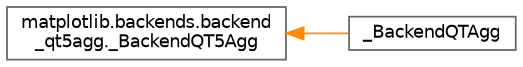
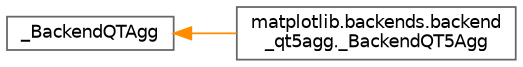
edge "_BackendQTAgg" -> "matplotlib.backends.backend _qt5agg._BackendQT5Agg": reversed
